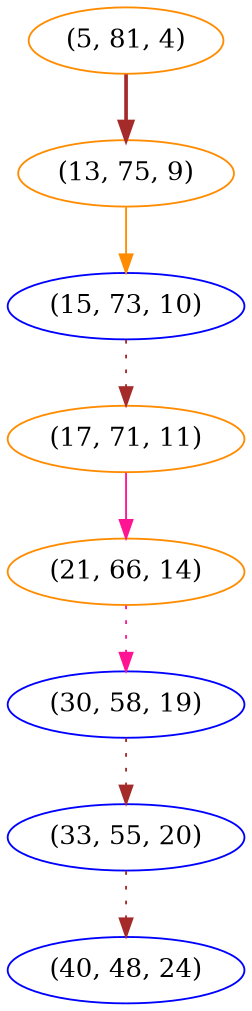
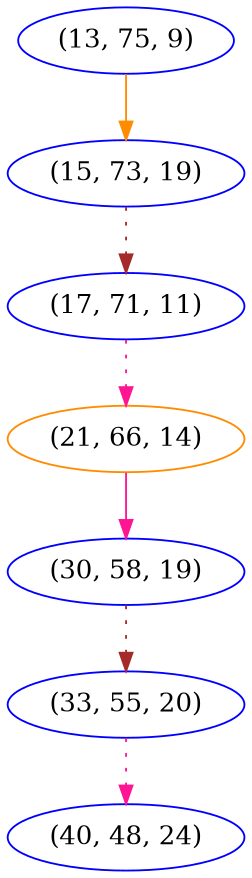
node "(5, 81, 4)": removed
node "(13, 75, 9)": color darkorange -> blue
node "(15, 73, 10)": label "(15, 73, 10)" -> "(15, 73, 19)"
node "(17, 71, 11)": color darkorange -> blue
edge "(17, 71, 11)" -> "(21, 66, 14)": style solid -> dotted
edge "(21, 66, 14)" -> "(30, 58, 19)": style dotted -> solid
edge "(33, 55, 20)" -> "(40, 48, 24)": color brown -> deeppink
